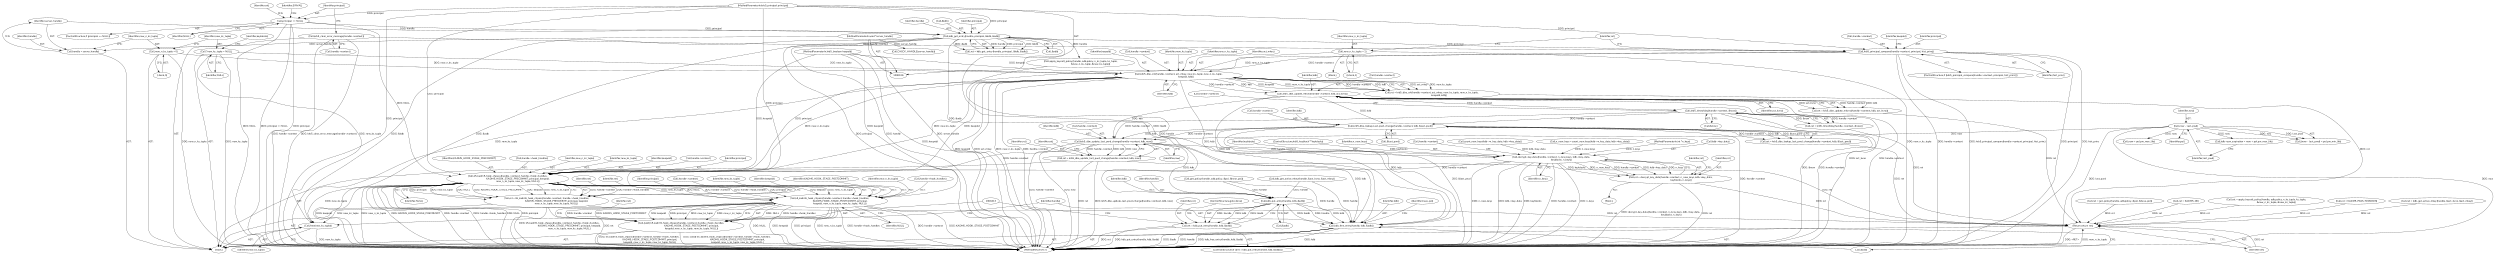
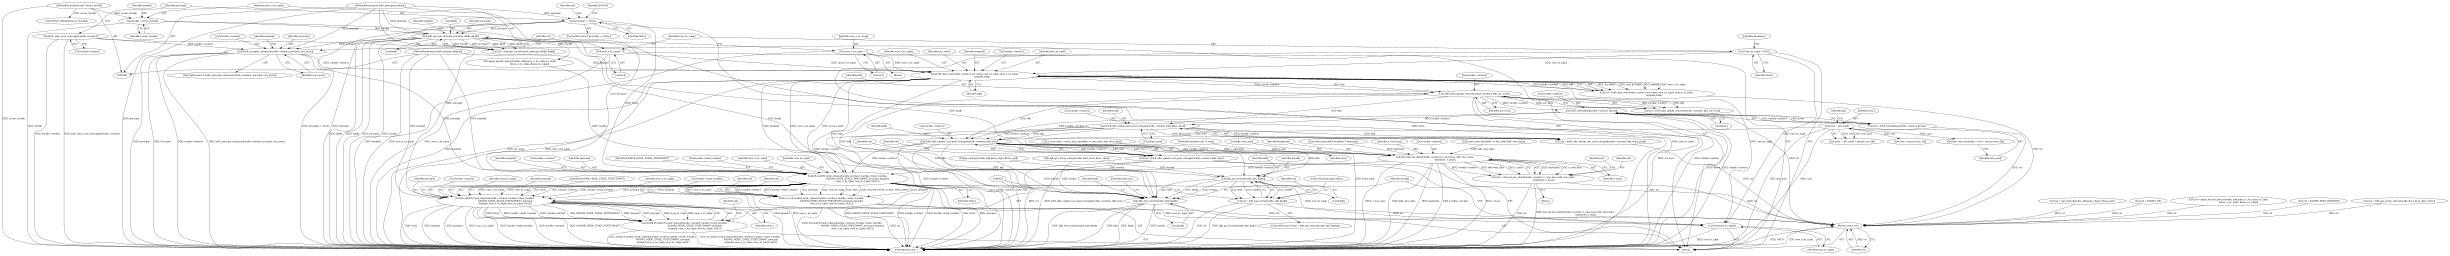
edge "(Identifier,server_handle)" -> "(Call,kdb_get_entry(handle, principal, &kdb, &adb))": now "(Call,handle = server_handle)" -> "(Call,kdb_get_entry(handle, principal, &kdb, &adb))"
node "(Identifier,hist_princ)": label "(Identifier,hist_princ)" -> "(Identifier,error_princ)"
edge "(Call,now - last_pwd)" -> "(Identifier,pol)": reversed
edge "(Call,ret = kdb_put_entry(handle, kdb, &adb))" -> "(Return,return ret;)": added, label "DDG: ret"
edge "(Call,handle = server_handle)" -> "(MethodReturn,RET)": added, label "DDG: handle"
